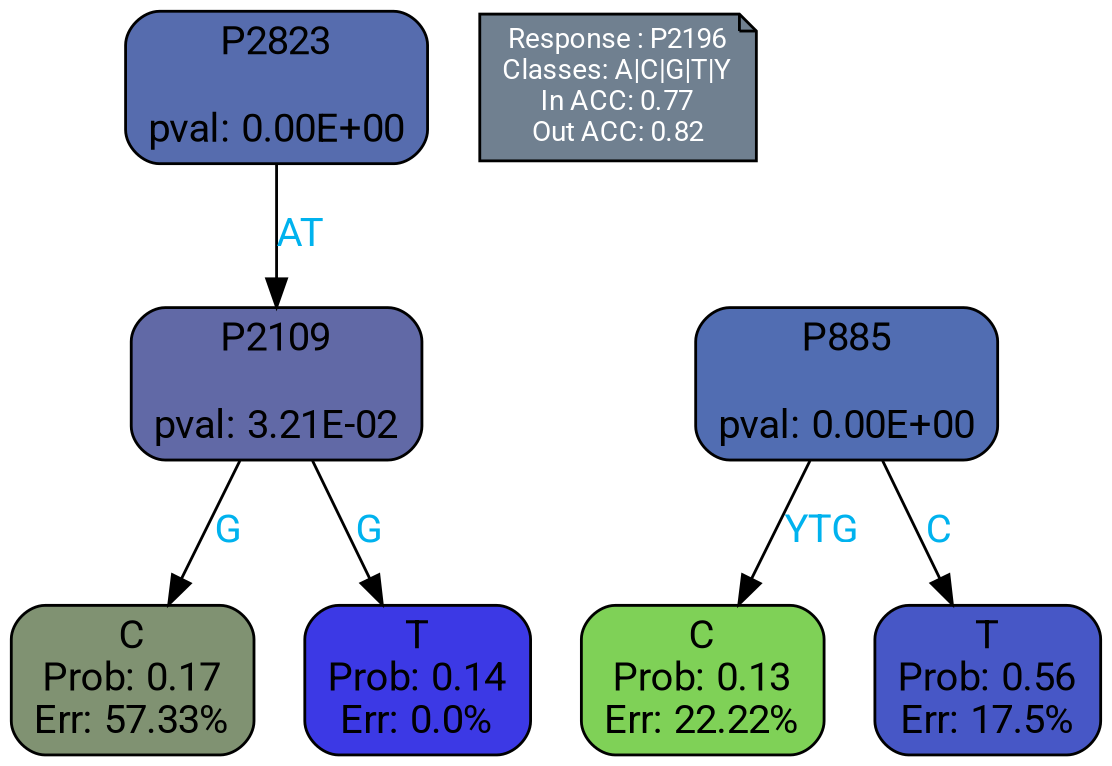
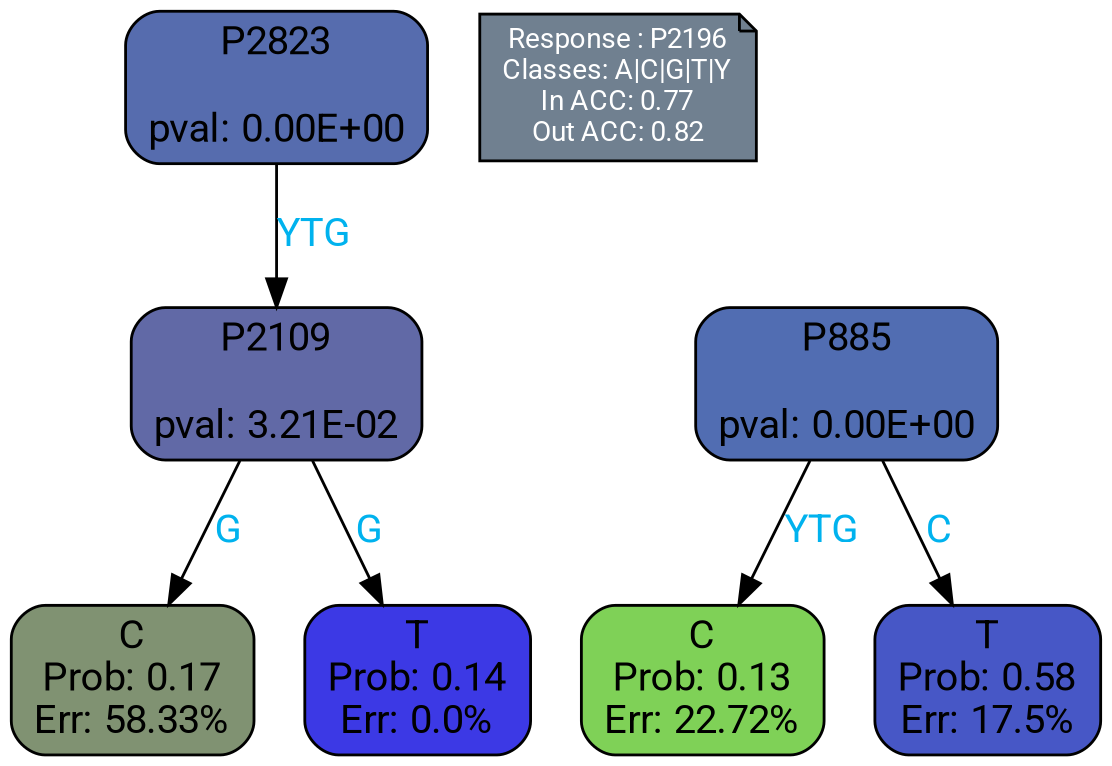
edge "P2823 pval: 0.00E+00" -> "P2109 pval: 3.21E-02": label "AT" -> "YTG"
node "C Prob: 0.17 Err: 57.33%": label "C Prob: 0.17 Err: 57.33%" -> "C Prob: 0.17 Err: 58.33%"
node "C Prob: 0.13 Err: 22.22%": label "C Prob: 0.13 Err: 22.22%" -> "C Prob: 0.13 Err: 22.72%"
node "T Prob: 0.56 Err: 17.5%": label "T Prob: 0.56 Err: 17.5%" -> "T Prob: 0.58 Err: 17.5%"
